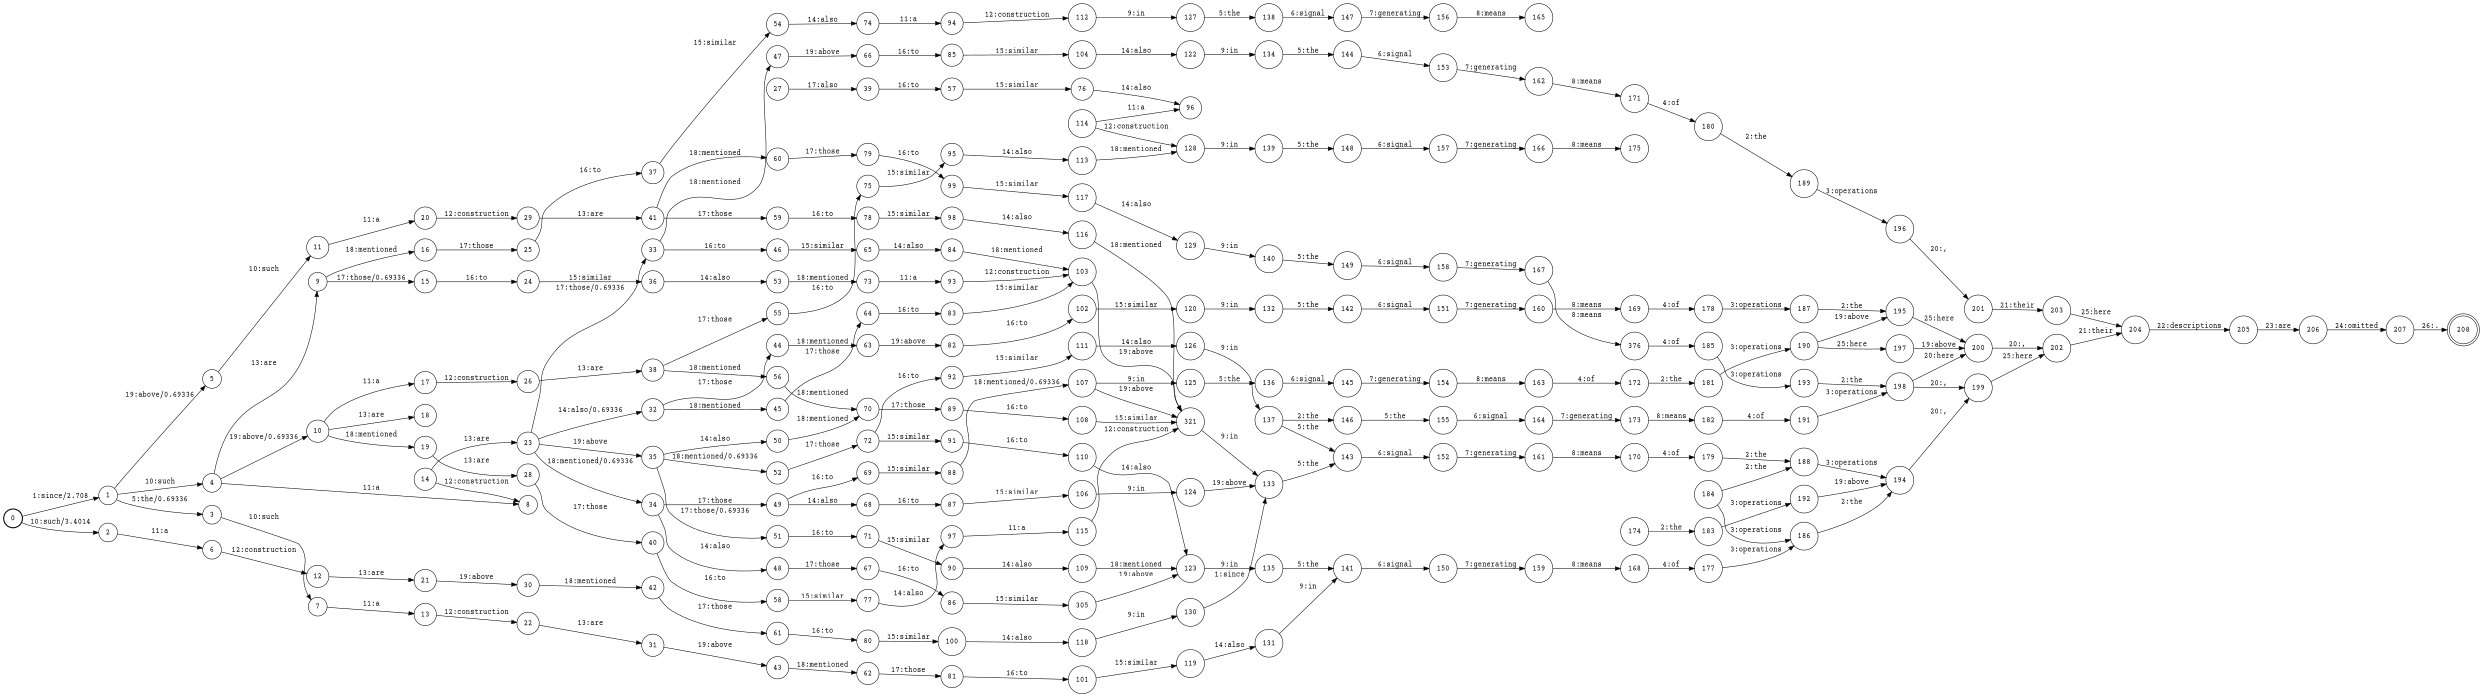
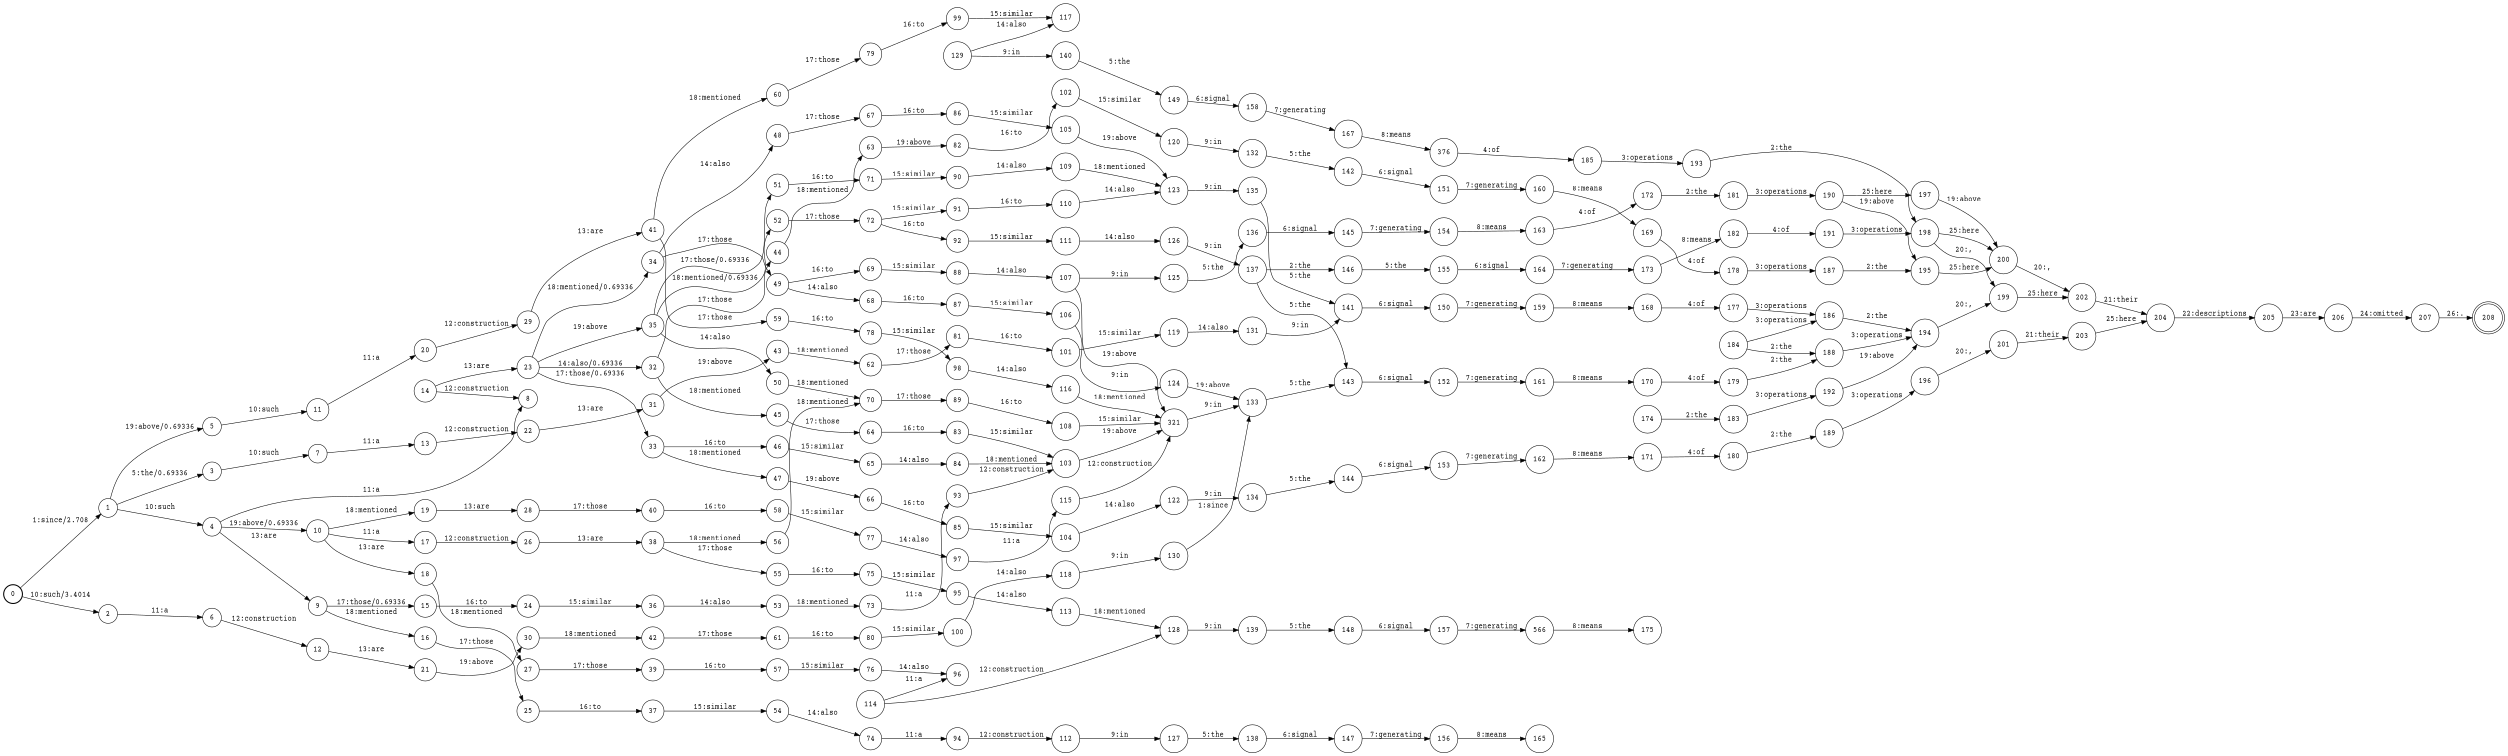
edge "27" -> "39": label "17:also" -> "17:those"
node "166": label "166" -> "566"
edge "117" -> "129": reversed
edge "198" -> "200": label "20:here" -> "25:here"
edge "88" -> "107": label "18:mentioned/0.69336" -> "14:also"
node "305": label "305" -> "105"
edge "18" -> "27": added, label "18:mentioned"
